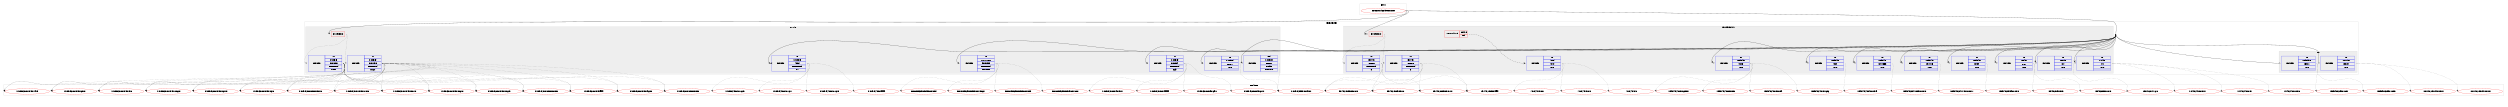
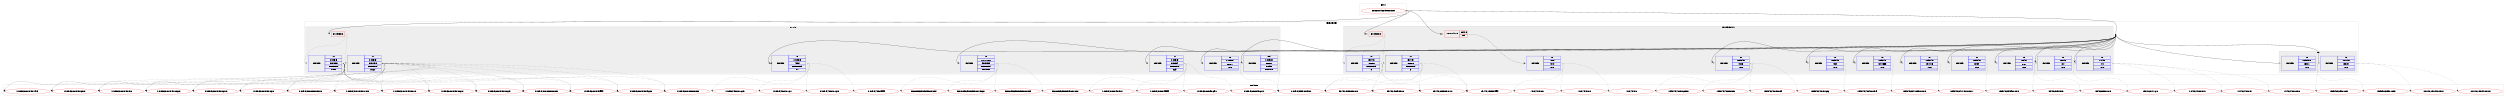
edge "games-puzzle/enigma-1.21-r3" -> "use_conditional": added
